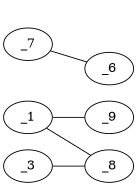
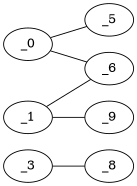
node "_5": added
node "_7": label "_7" -> "_0"
edge "_1" -- "_8": now "_1" -- "_6"
